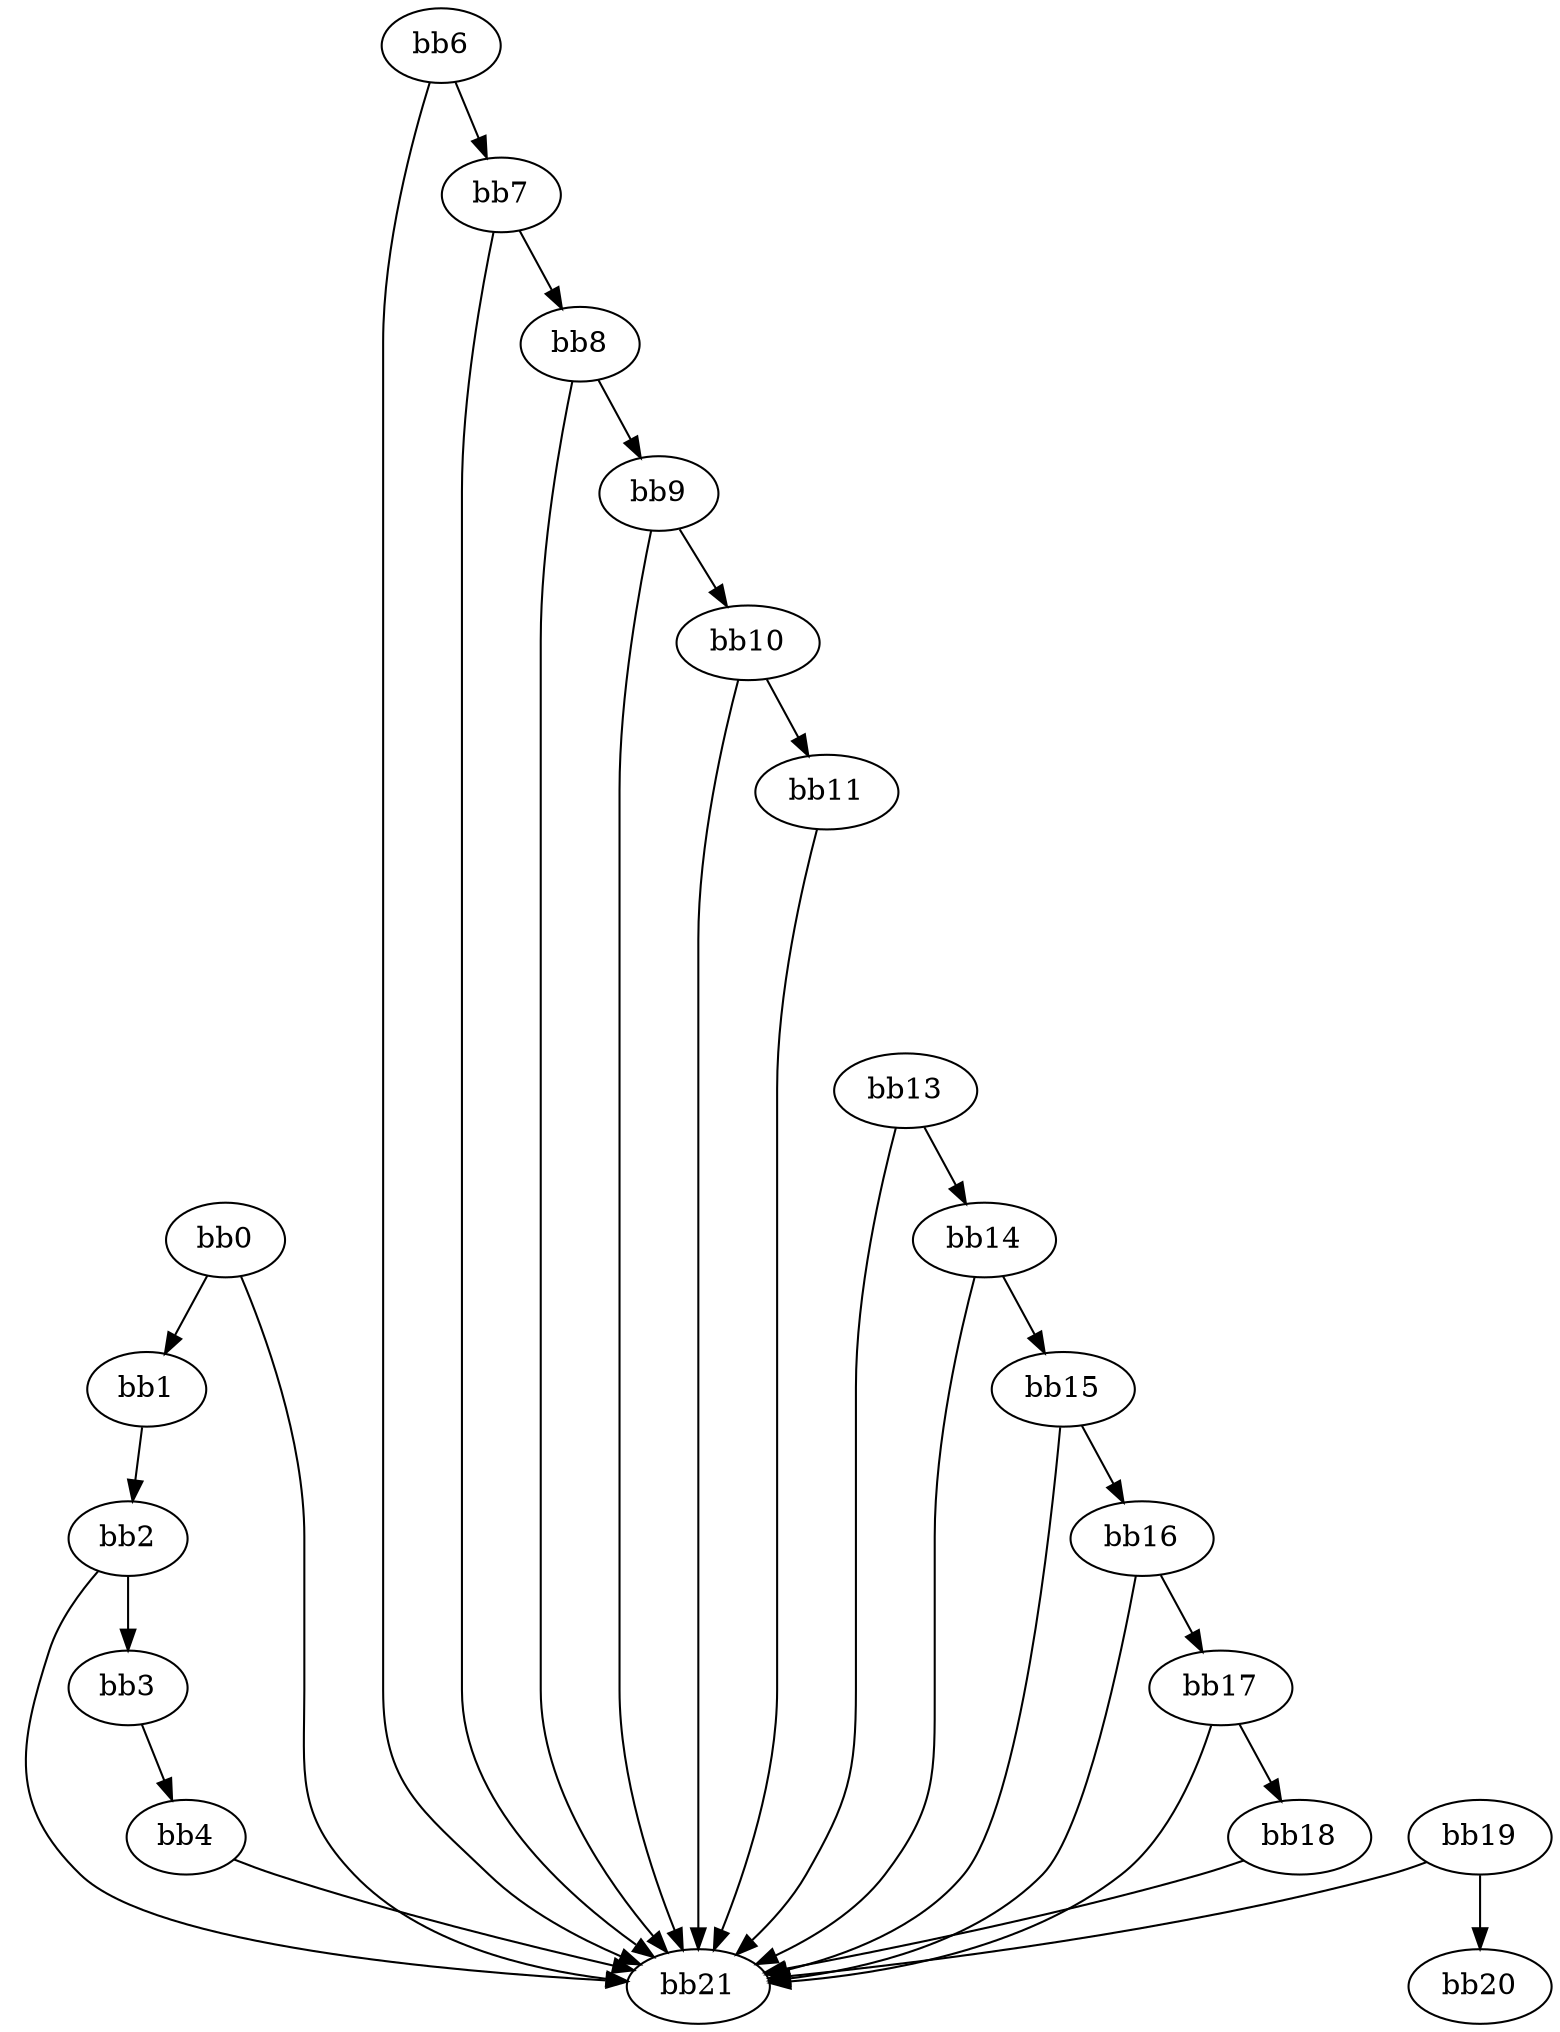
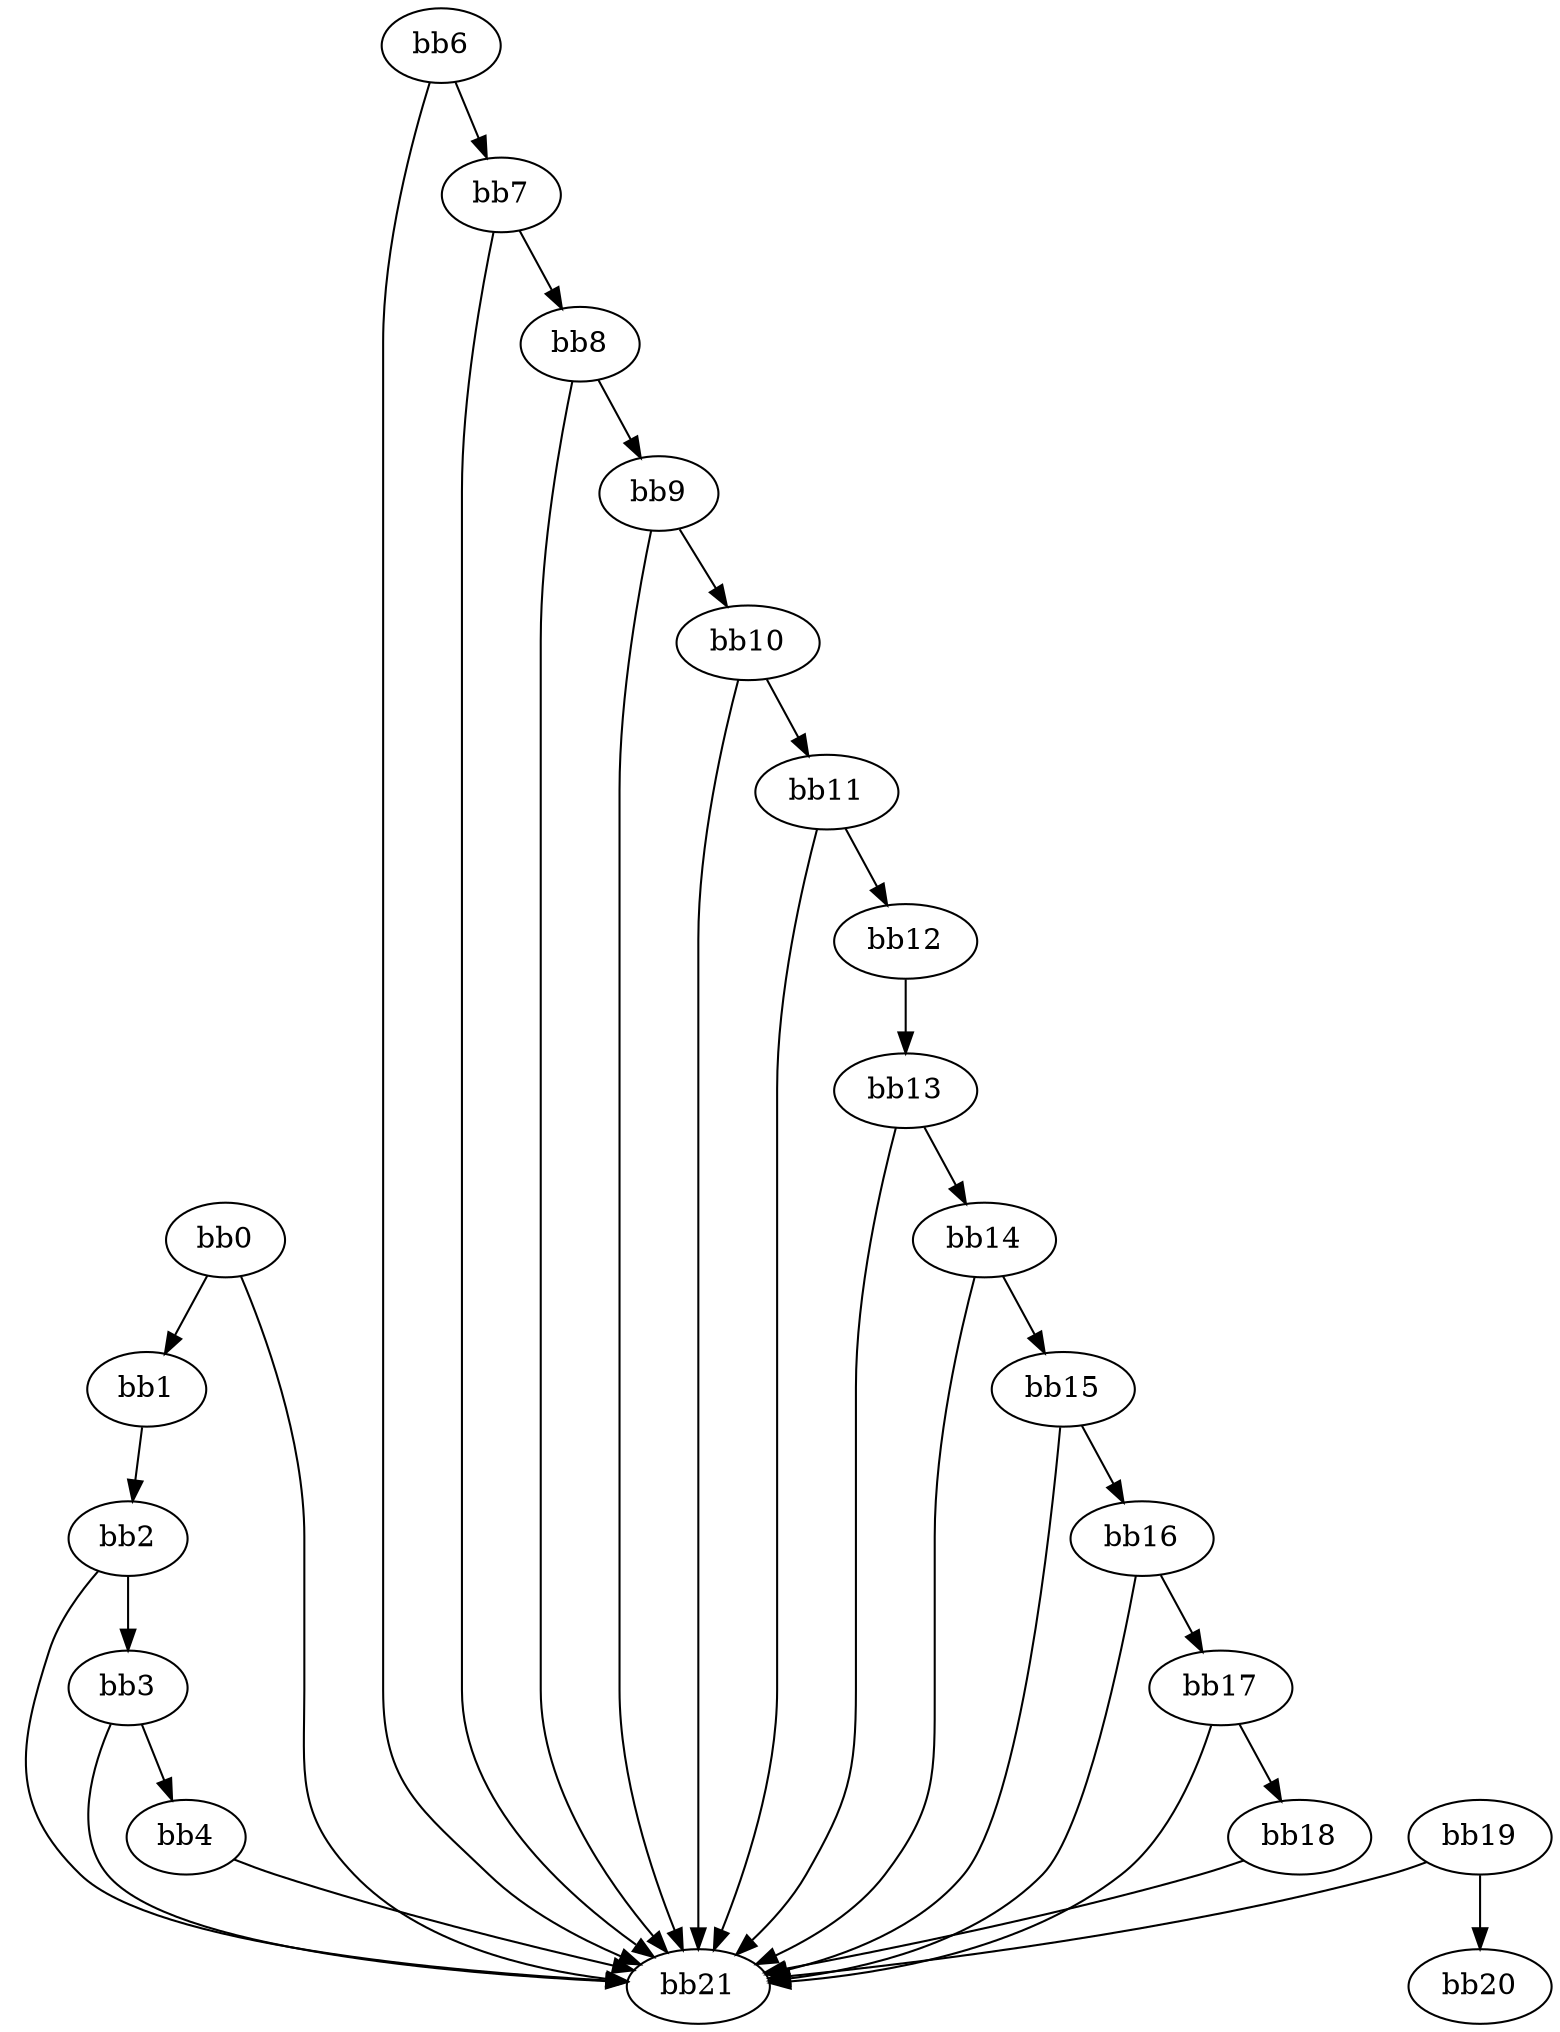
node "bb12": added
edge "bb3" -> "bb21": added
